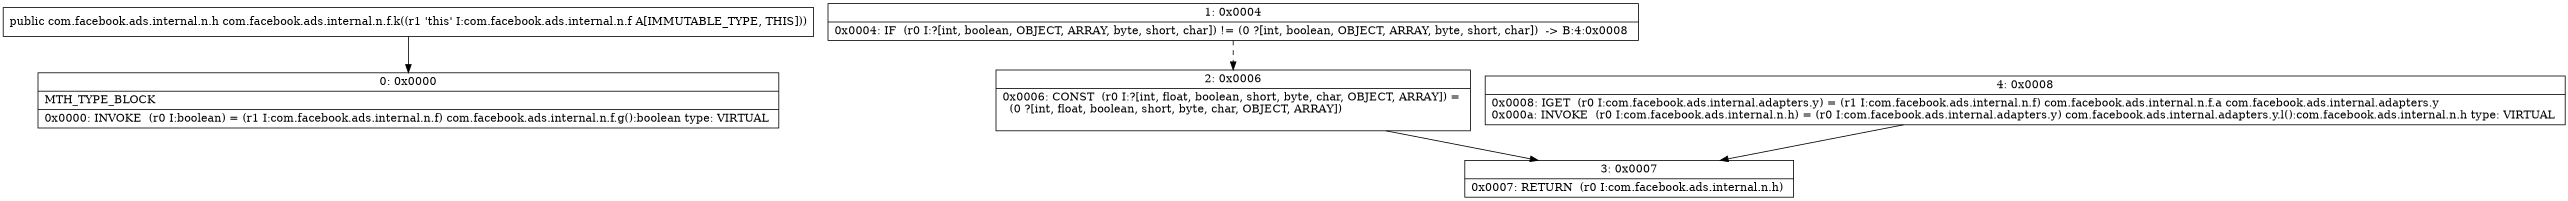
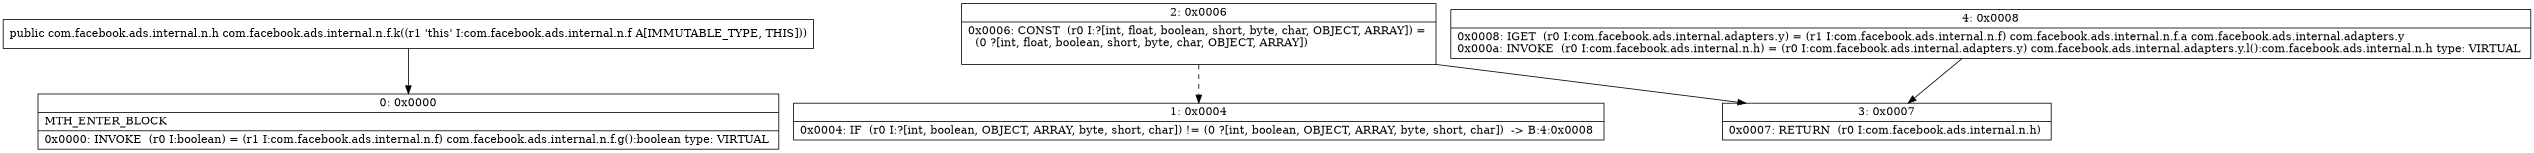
edge "1: 0x0004" -> "2: 0x0006": reversed
node "0: 0x0000": text "MTH_TYPE_BLOCK" -> "MTH_ENTER_BLOCK"
